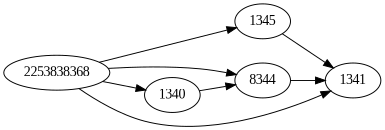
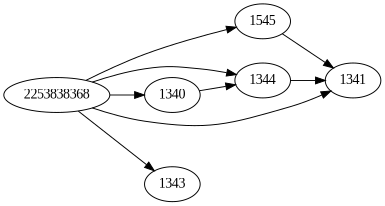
node "1345": label "1345" -> "1545"
node "8344": label "8344" -> "1344"
node "1343": added
